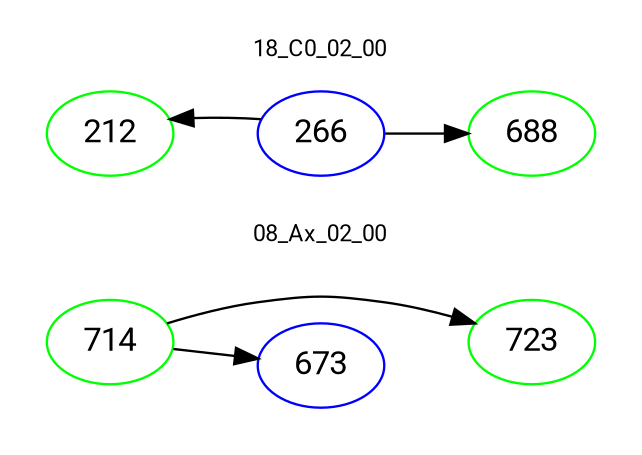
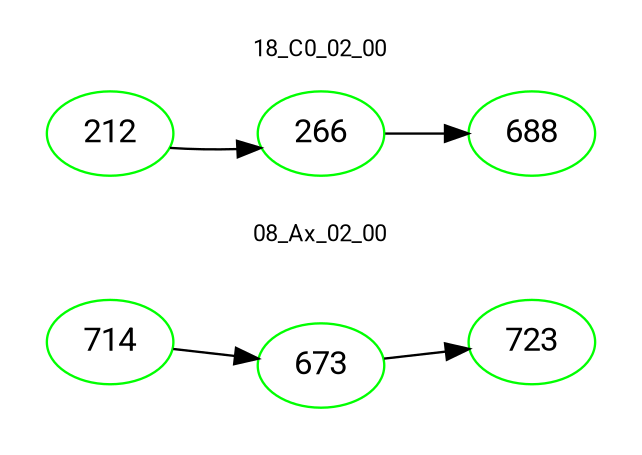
edge "266" -> "212": reversed
node "266": color blue -> green
edge "714" -> "723": now "673" -> "723"
node "673": color blue -> green
